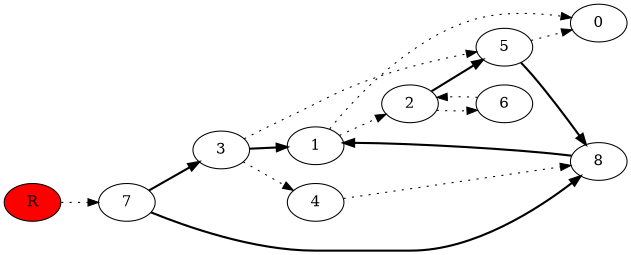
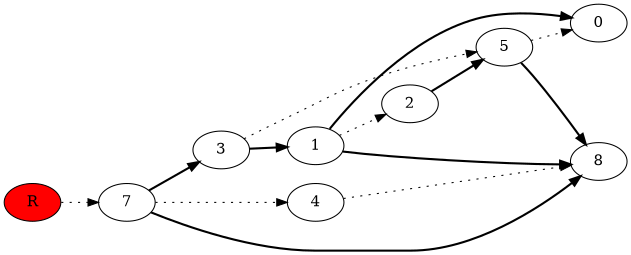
edge "1" -> "0": style dotted -> bold
node "6": removed
edge "8" -> "1": reversed
edge "3" -> "4": now "7" -> "4"
